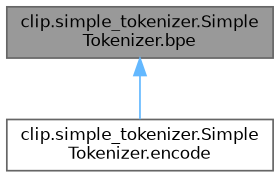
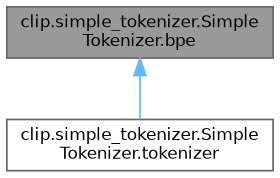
node "clip.simple_tokenizer.Simple Tokenizer.encode": label "clip.simple_tokenizer.Simple Tokenizer.encode" -> "clip.simple_tokenizer.Simple Tokenizer.tokenizer"
